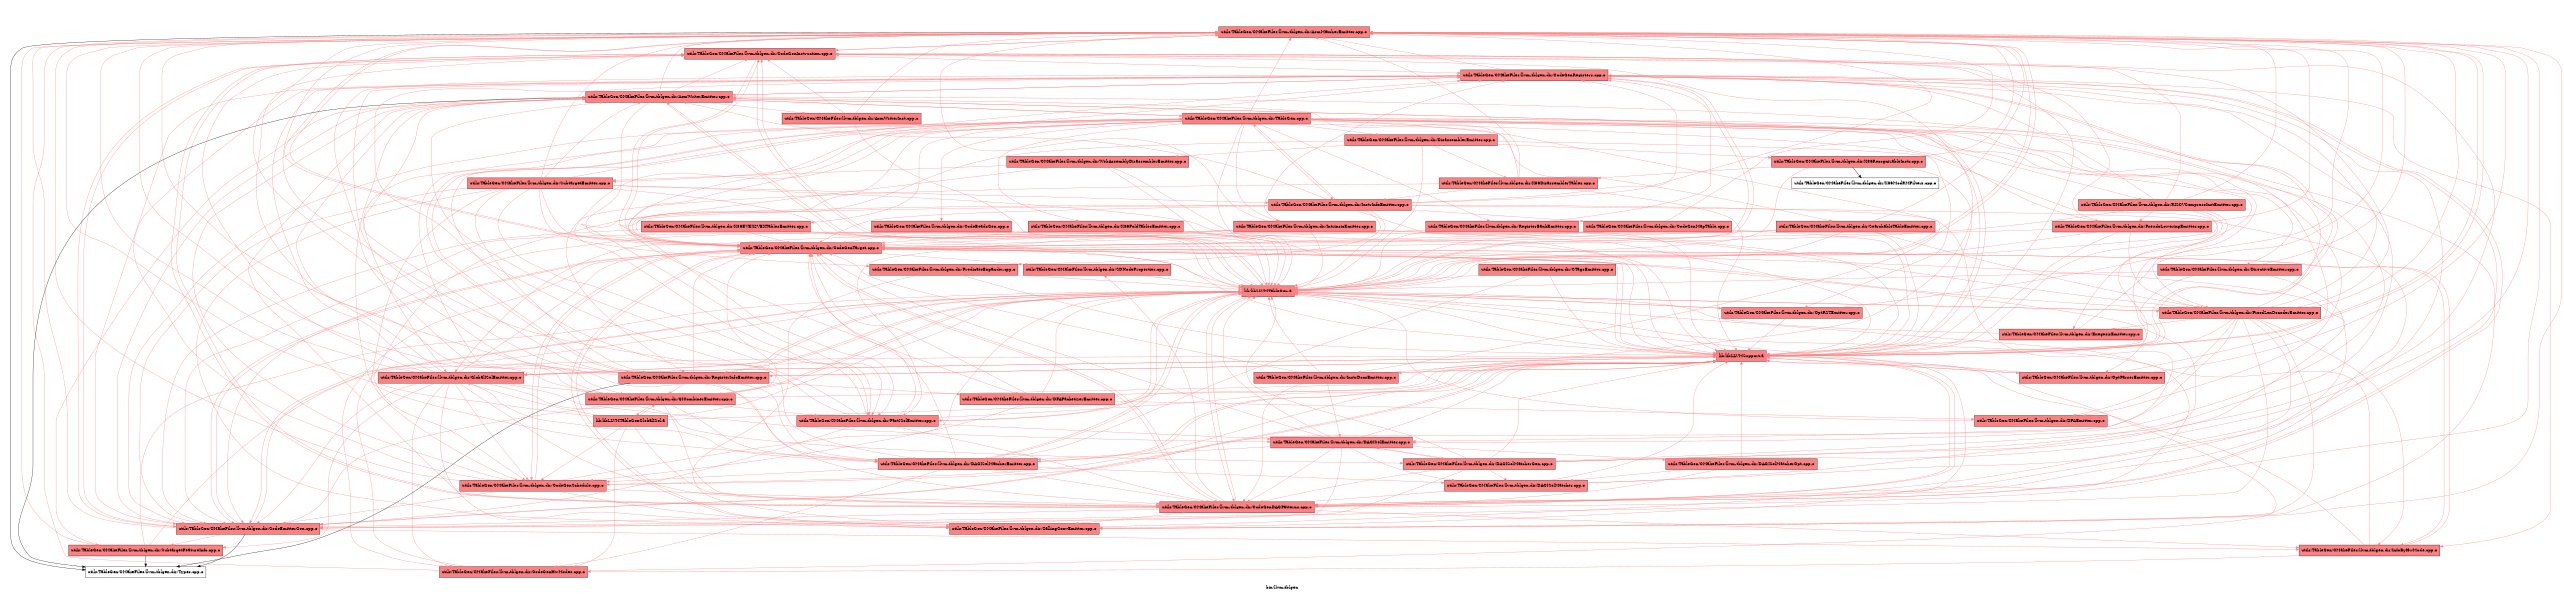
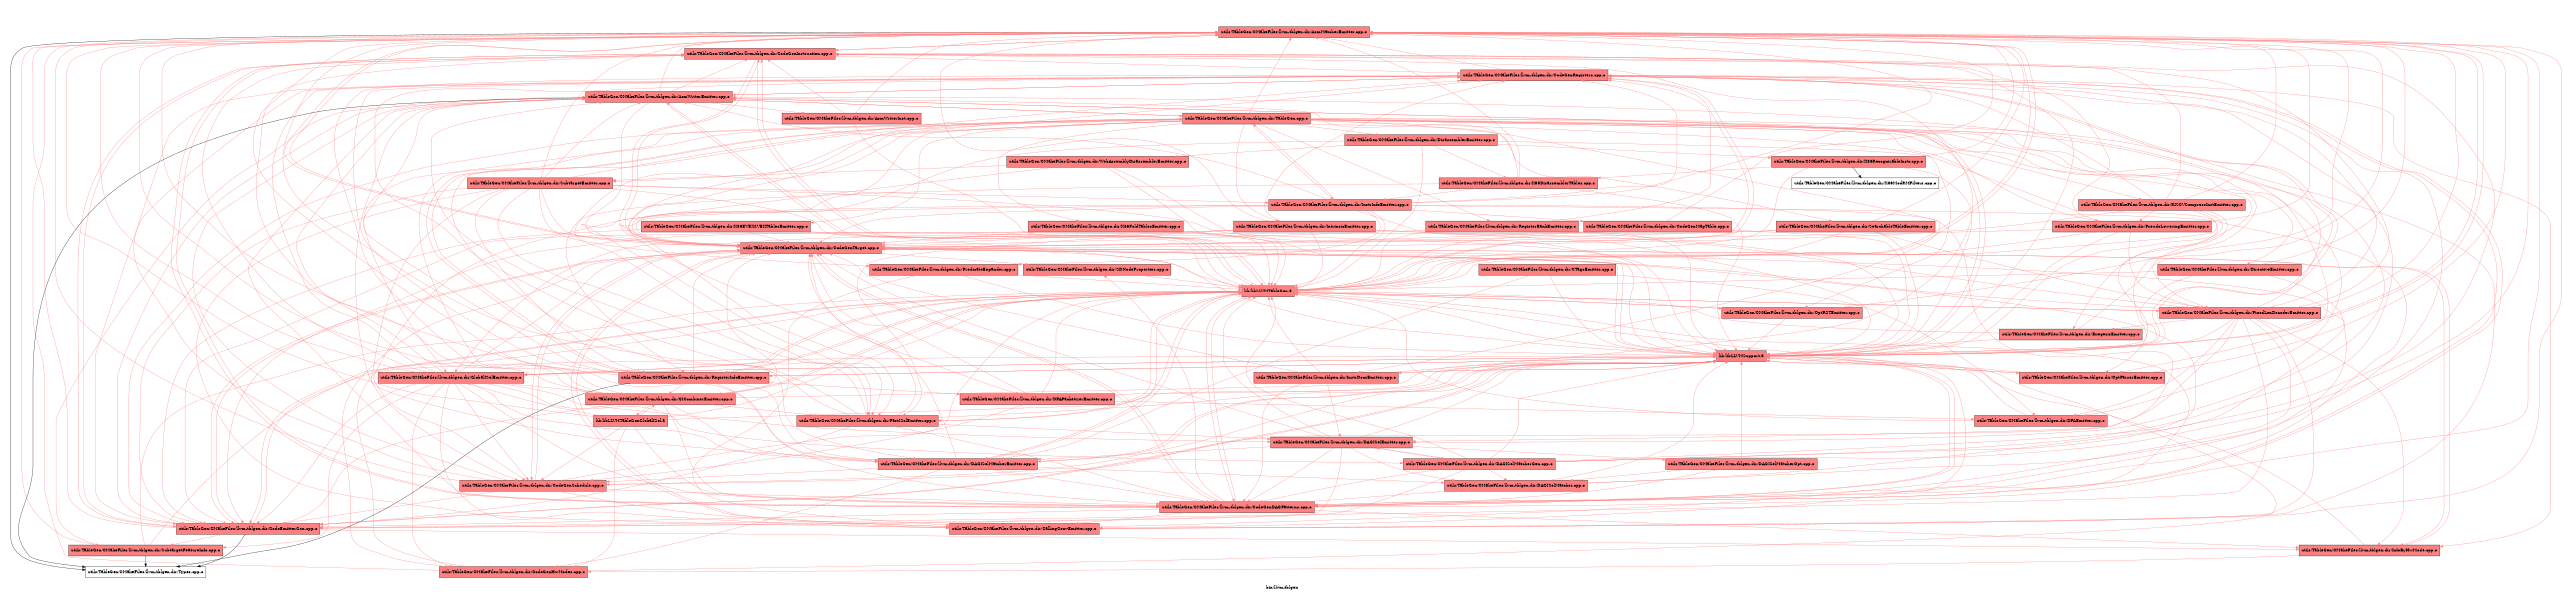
node "utils/TableGen/CMakeFiles/llvm-tblgen.dir/CodeBeadsGen.cpp.o": removed
edge "utils/TableGen/CMakeFiles/llvm-tblgen.dir/TableGen.cpp.o" -> "lib/libLLVMTableGen.a": removed
edge "utils/TableGen/CMakeFiles/llvm-tblgen.dir/CTagsEmitter.cpp.o" -> "lib/libLLVMTableGen.a": now "utils/TableGen/CMakeFiles/llvm-tblgen.dir/CTagsEmitter.cpp.o" -> "utils/TableGen/CMakeFiles/llvm-tblgen.dir/DFAEmitter.cpp.o"
edge "utils/TableGen/CMakeFiles/llvm-tblgen.dir/InfoByHwMode.cpp.o" -> "lib/libLLVMTableGen.a": removed
edge "utils/TableGen/CMakeFiles/llvm-tblgen.dir/DFAEmitter.cpp.o" -> "lib/libLLVMSupport.a": added
